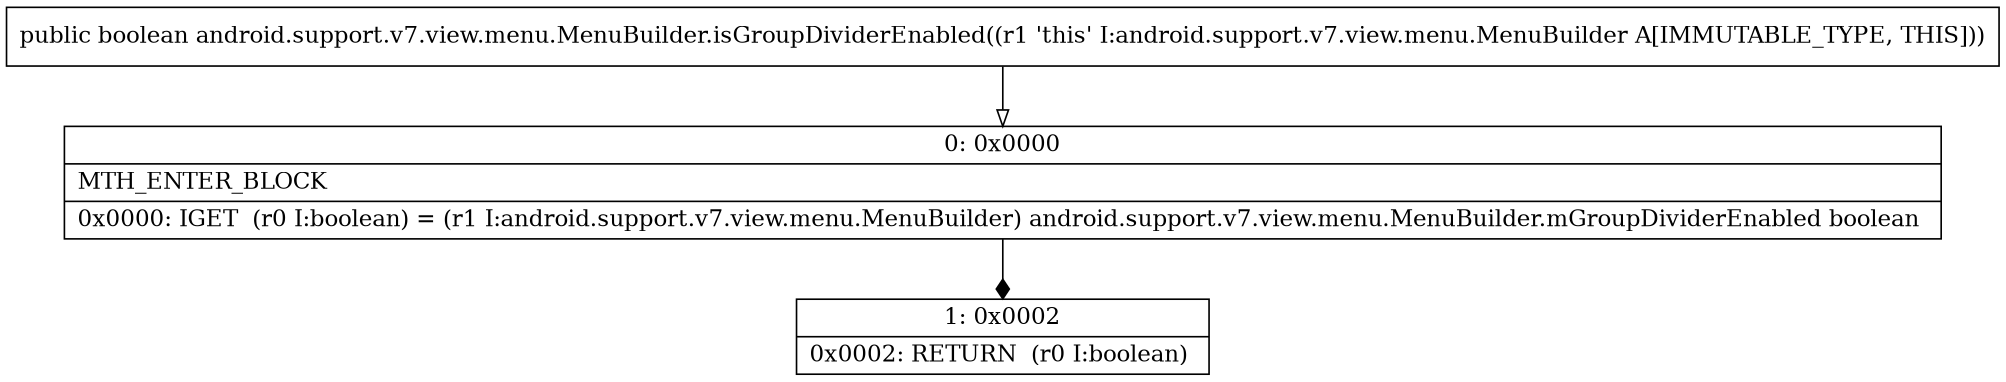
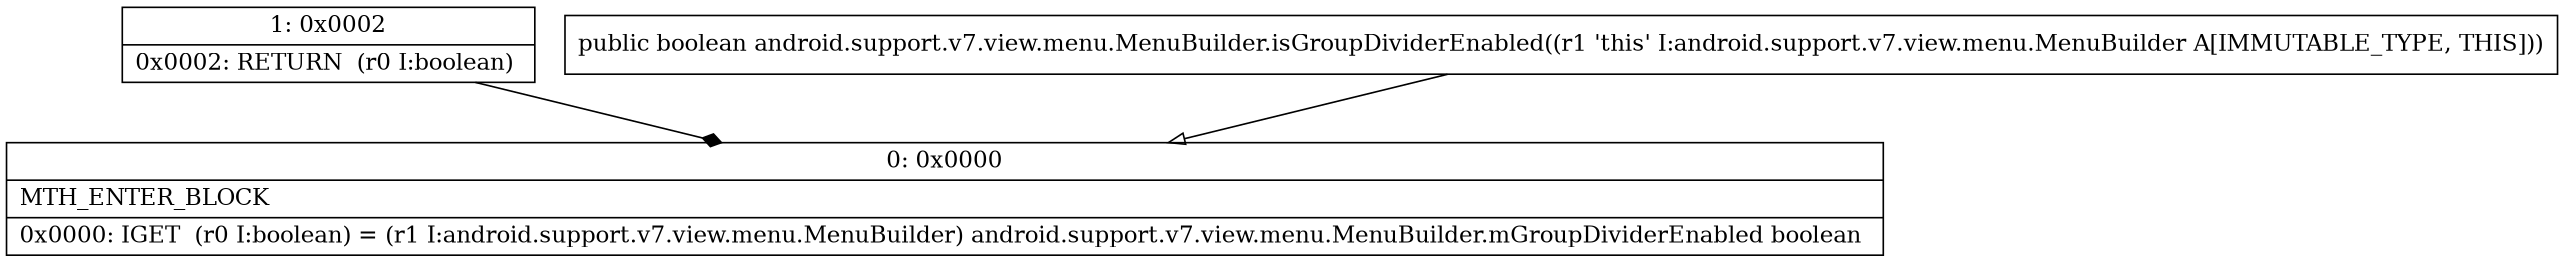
edge "0: 0x0000" -> "1: 0x0002": reversed
